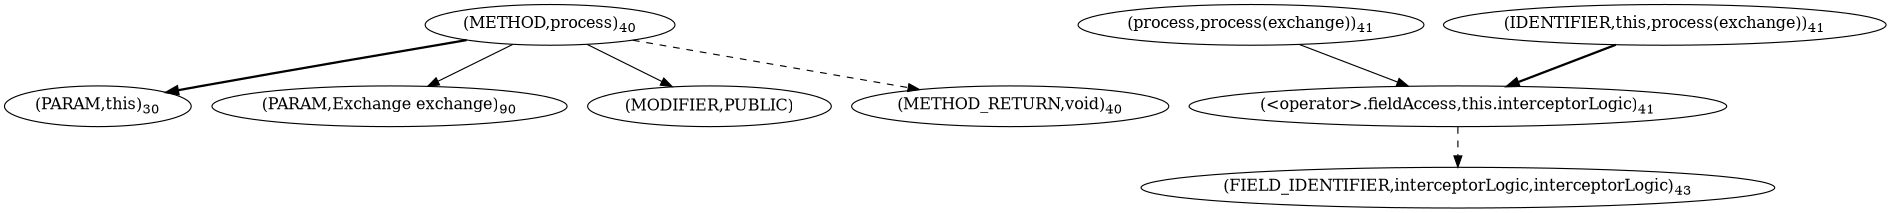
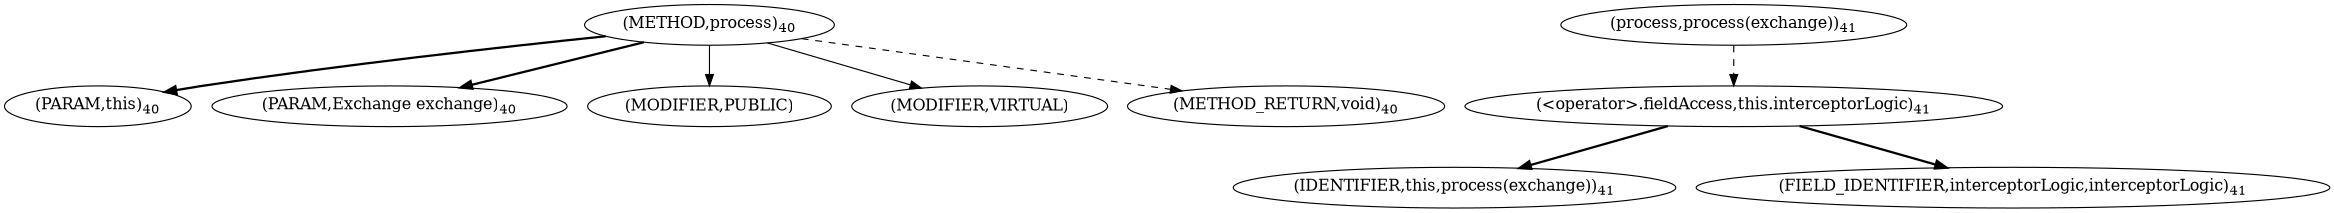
edge "(METHOD,process)" -> "(PARAM,Exchange exchange)": style solid -> bold
edge "(process,process(exchange))" -> "(<operator>.fieldAccess,this.interceptorLogic)": style solid -> dashed
edge "(IDENTIFIER,this,process(exchange))" -> "(<operator>.fieldAccess,this.interceptorLogic)": reversed
node "(PARAM,this)": text "30" -> "40"
node "(PARAM,Exchange exchange)": text "90" -> "40"
node "(MODIFIER,VIRTUAL)": added
edge "(<operator>.fieldAccess,this.interceptorLogic)" -> "(FIELD_IDENTIFIER,interceptorLogic,interceptorLogic)": style dashed -> bold
node "(FIELD_IDENTIFIER,interceptorLogic,interceptorLogic)": text "43" -> "41"
